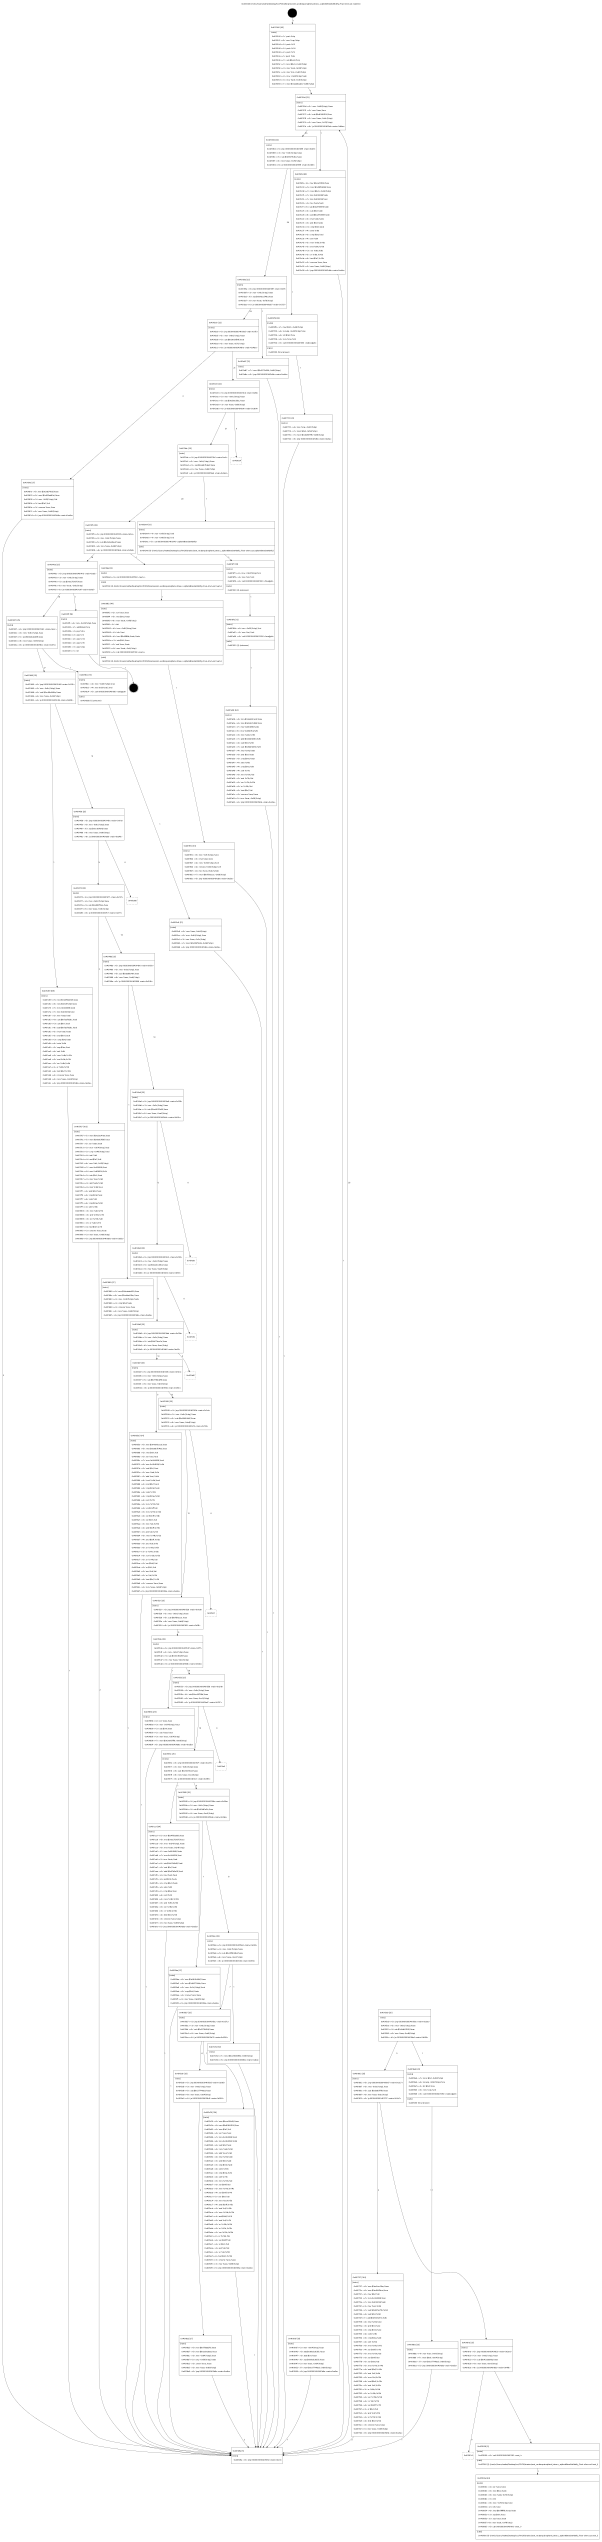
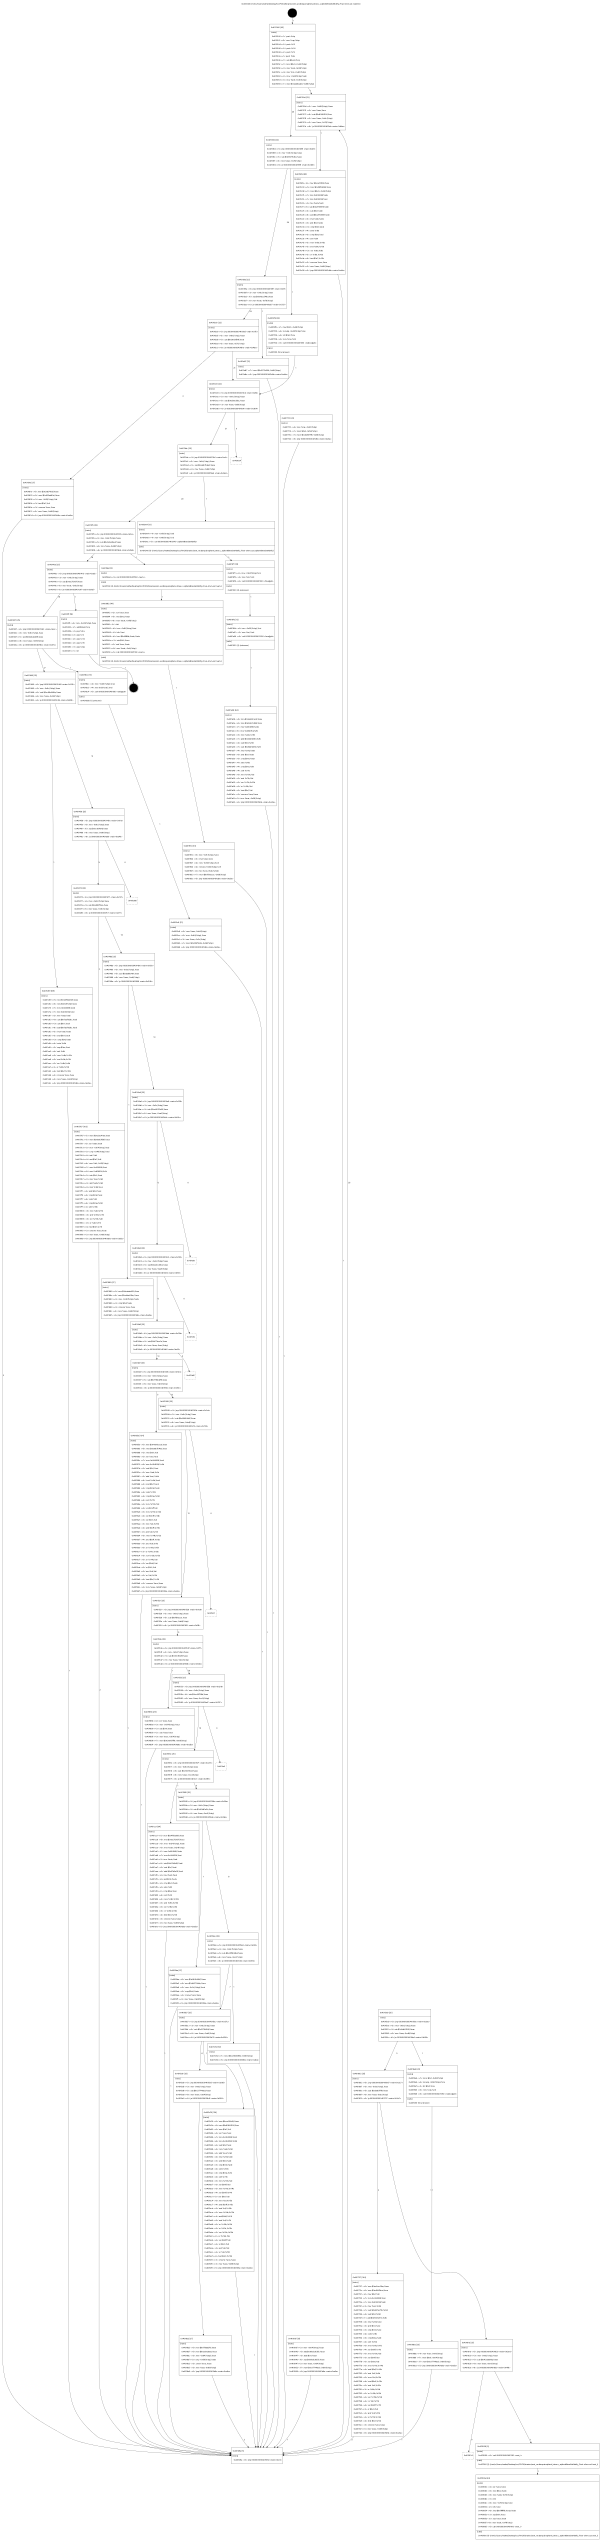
edge "0x40136d [23]" -> "0x401384 [22]": now "0x401340 [45]" -> "0x401384 [22]"
edge "0x4016f9 [23]" -> "0x401710 [23]": now "0x4016f9 [23]" -> "0x4013c6 [22]"
